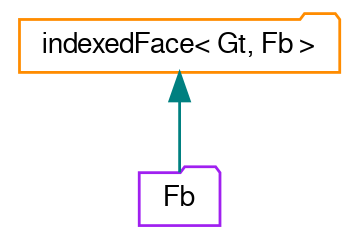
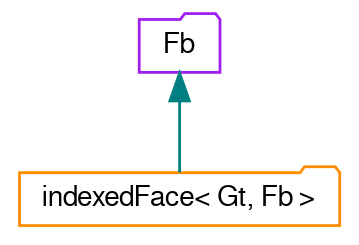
edge "Fb" -> "indexedFace< Gt, Fb >": reversed
